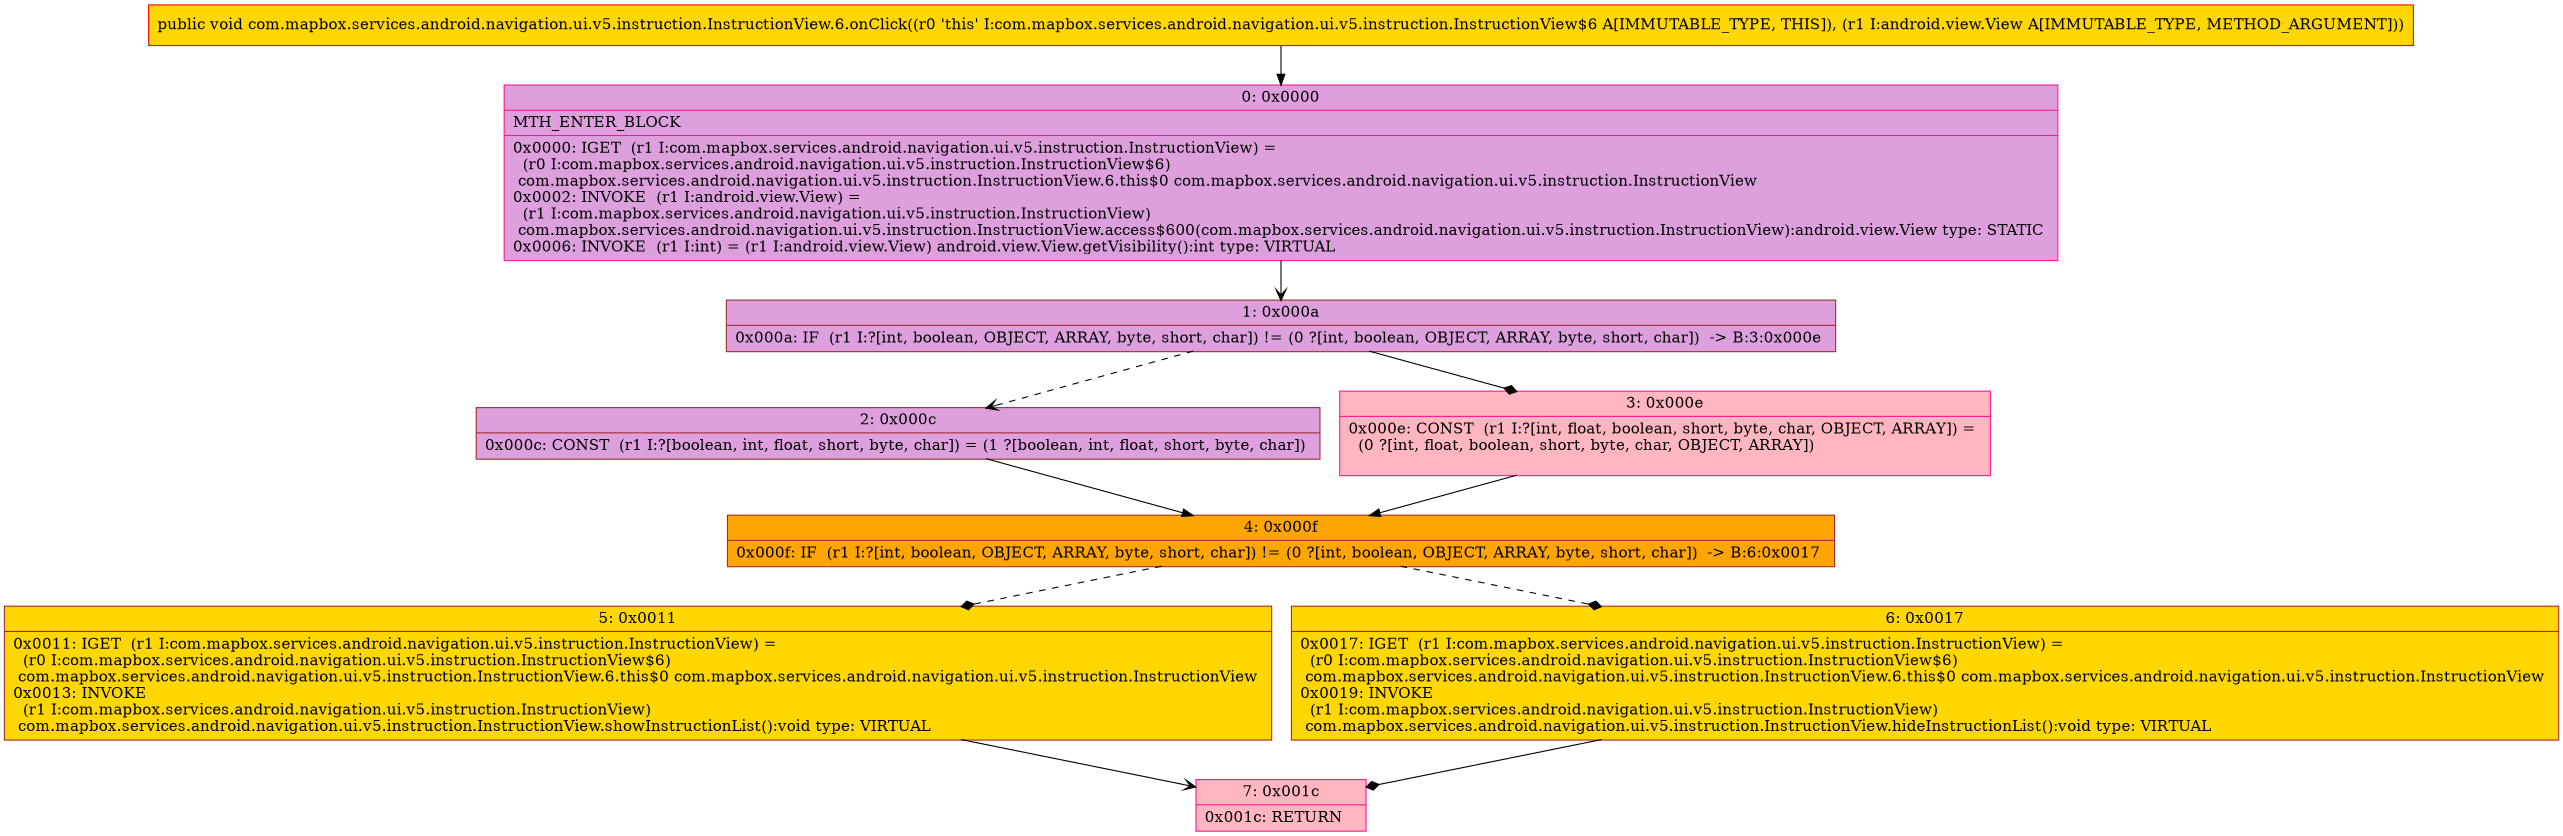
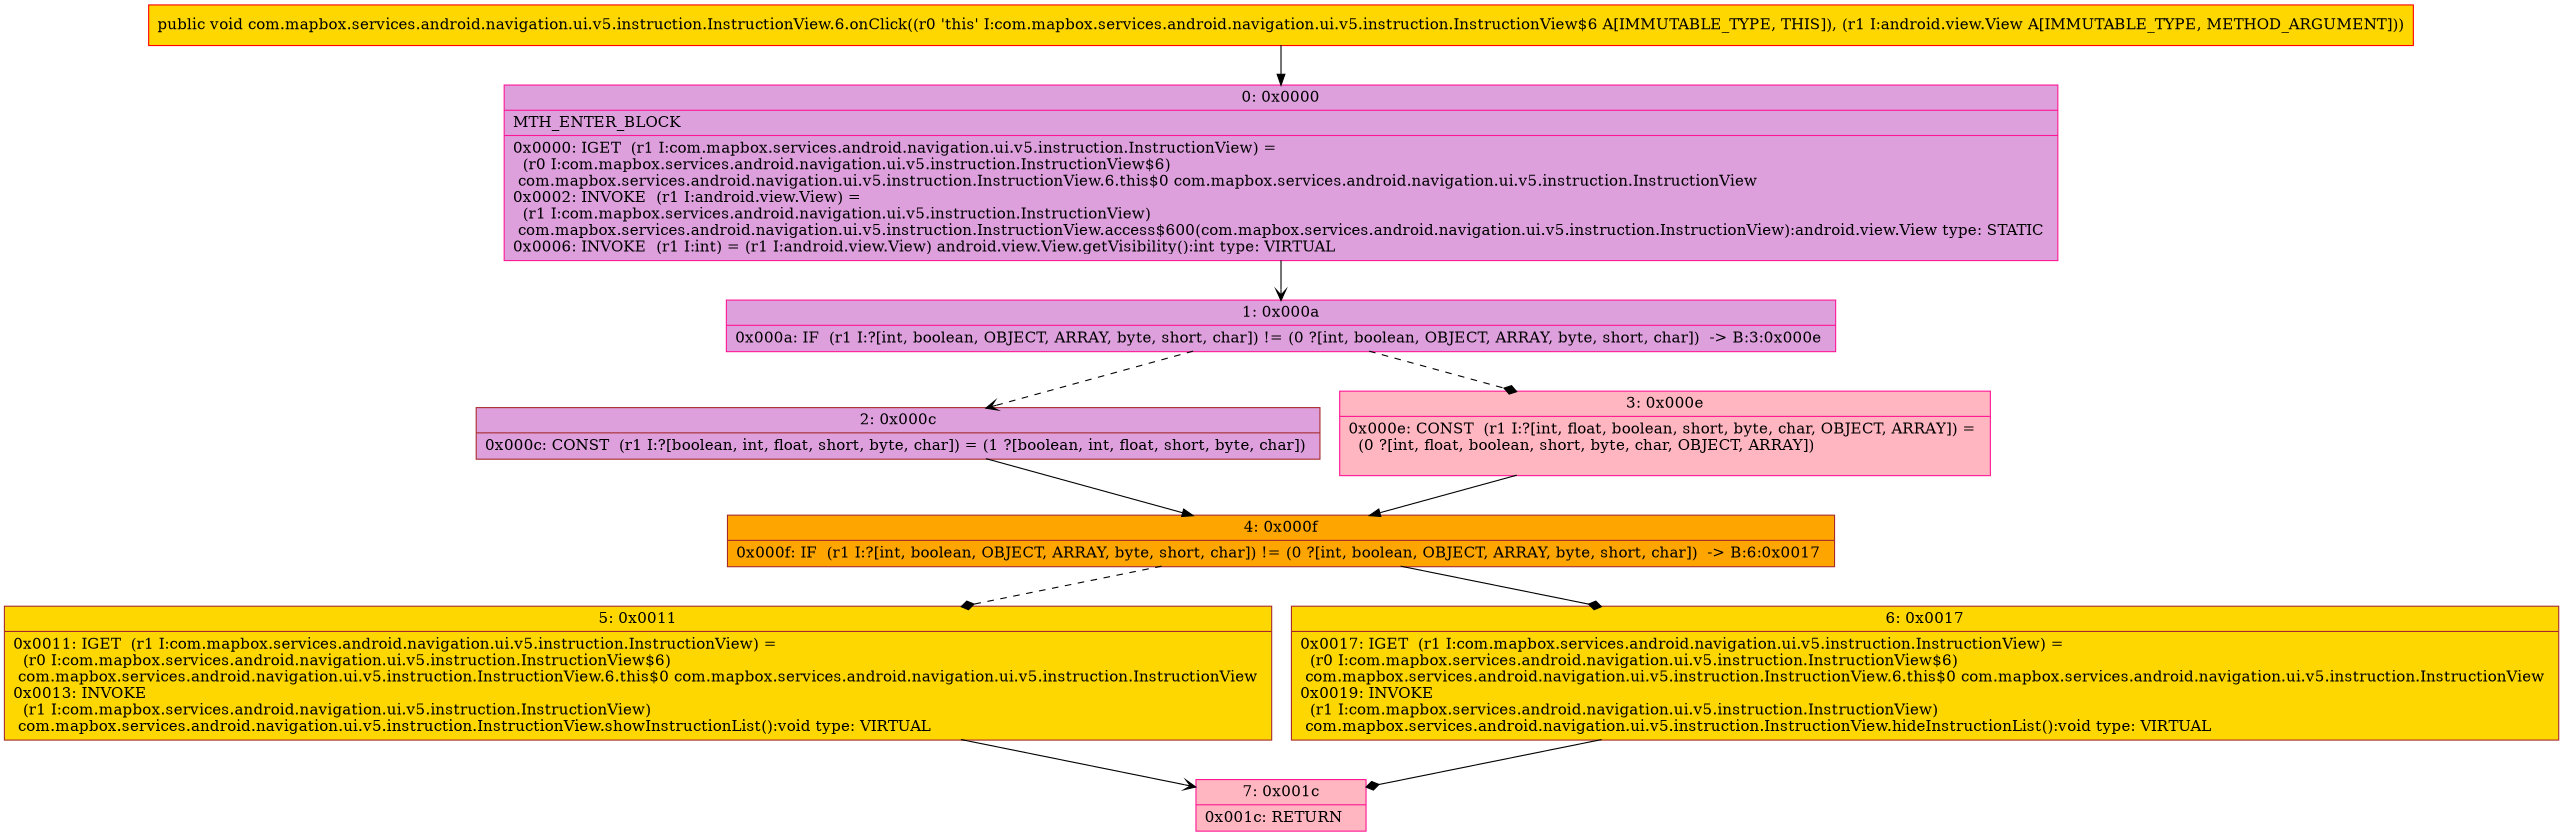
node "1: 0x000a": color brown -> deeppink
edge "1: 0x000a" -> "3: 0x000e": style solid -> dashed
edge "4: 0x000f" -> "6: 0x0017": style dashed -> solid
